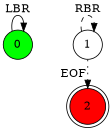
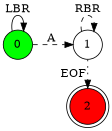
edge "0" -> "1": added, label "A"
